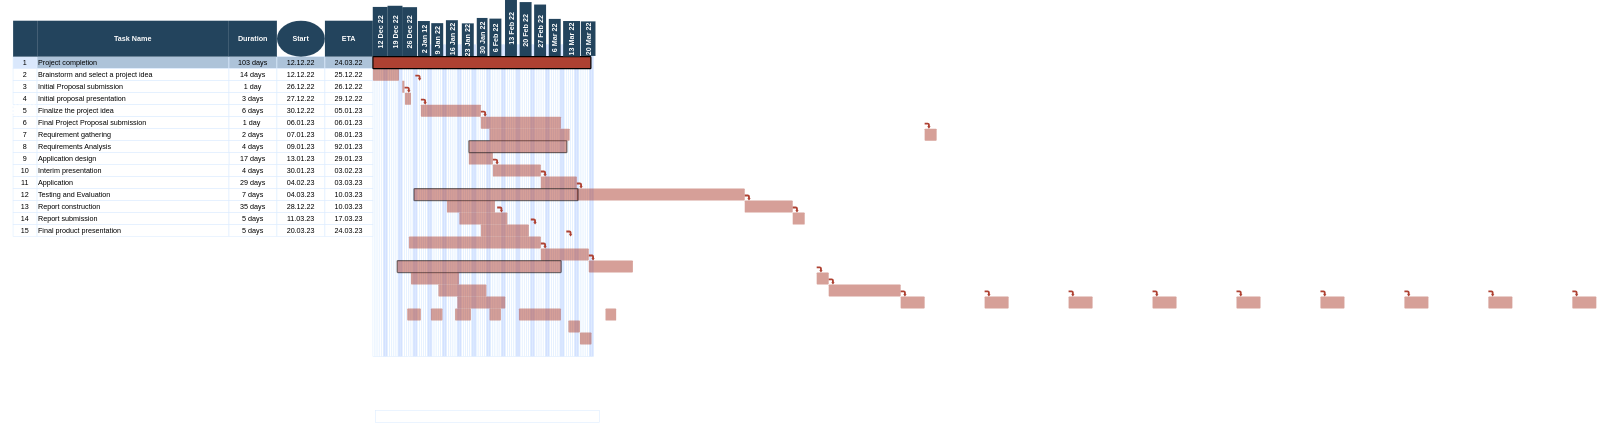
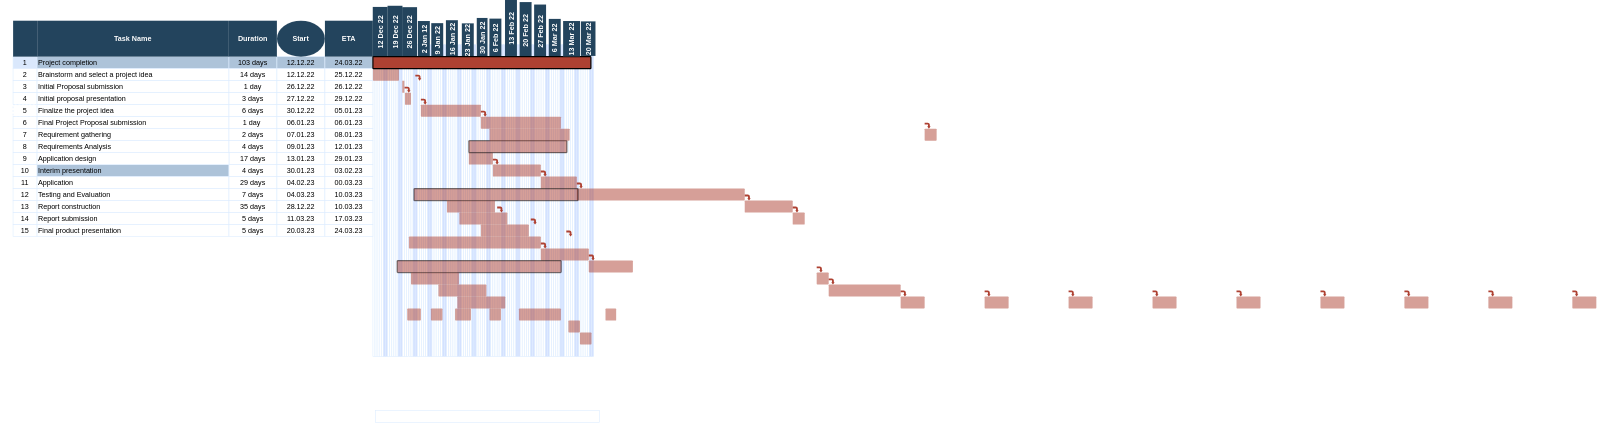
node "92.01.23": label "92.01.23" -> "12.01.23"
node "Interim presentation": fillcolor #ffffff -> #adc3d9
node "03.03.23": label "03.03.23" -> "00.03.23"
